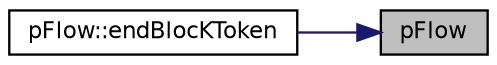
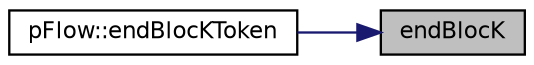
node "pFlow": label "pFlow" -> "endBlocK"
